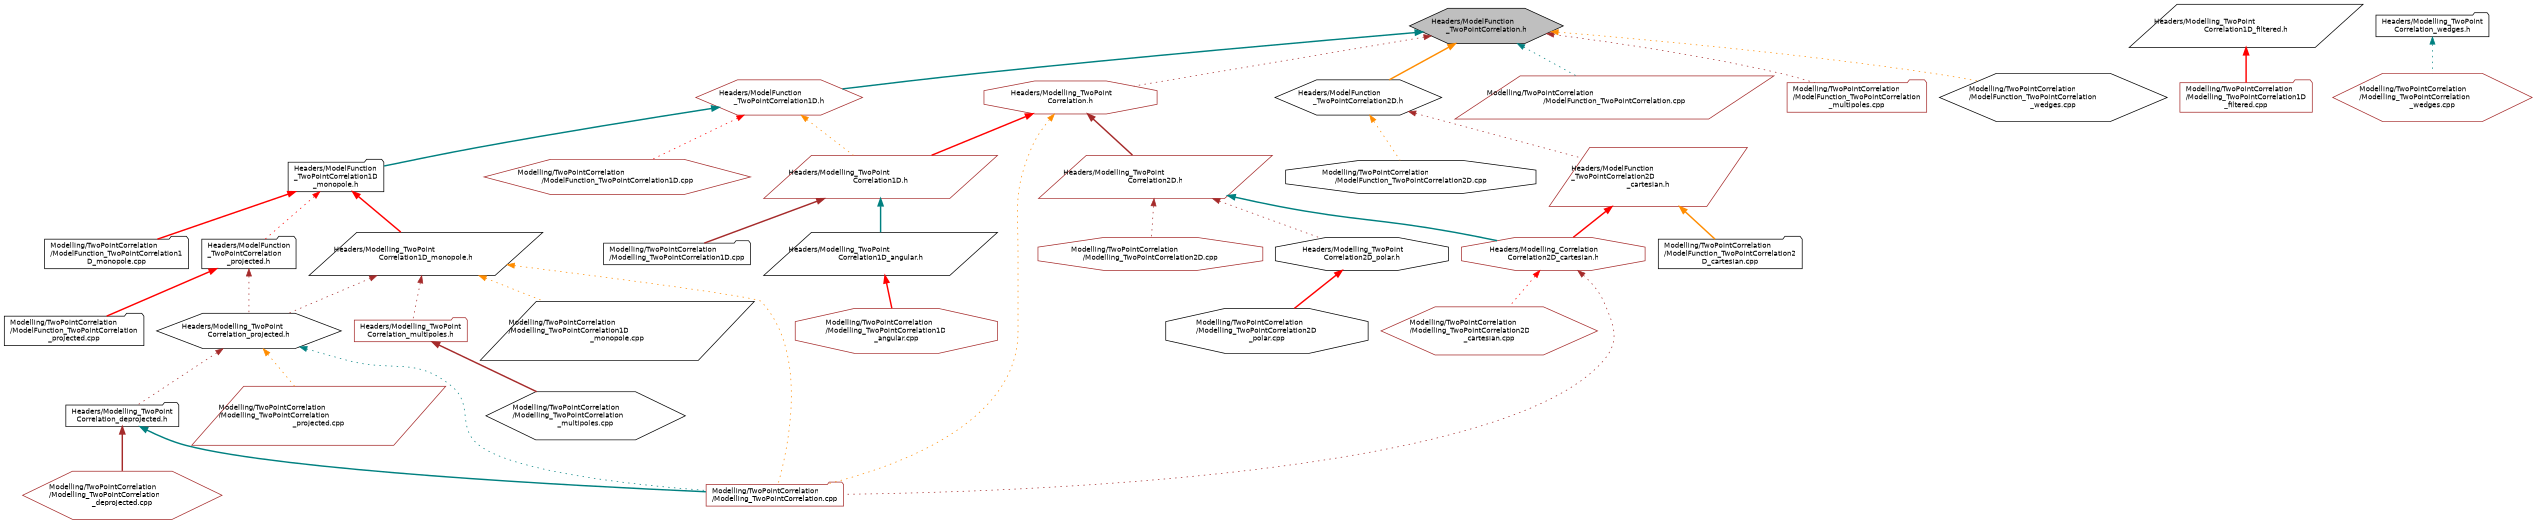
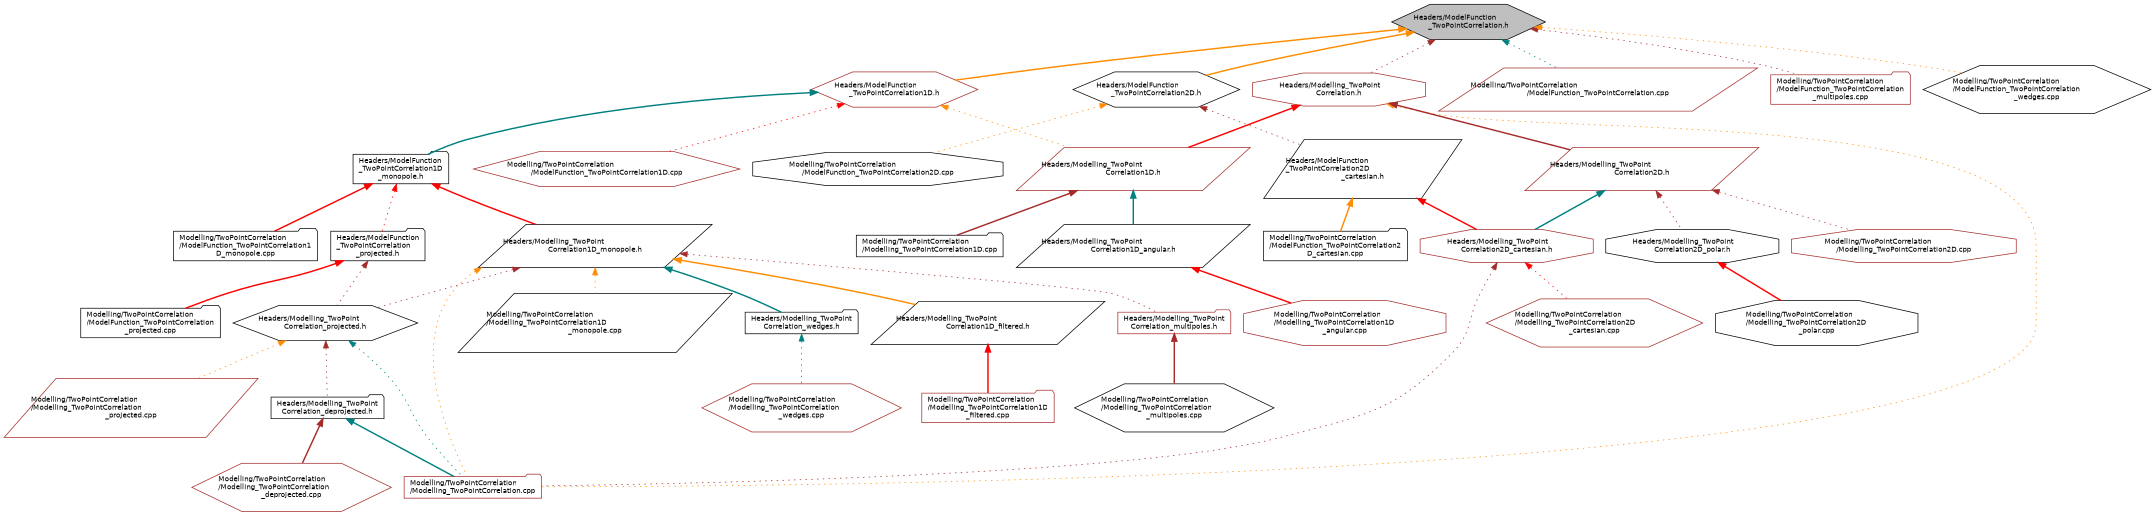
edge "Headers/ModelFunction _TwoPointCorrelation1D.h" -> "Headers/ModelFunction _TwoPointCorrelation.h": color teal -> darkorange
node "Headers/ModelFunction _TwoPointCorrelation2D _cartesian.h": color brown -> black
node "Headers/Modelling_Correlation Correlation2D_cartesian.h": label "Headers/Modelling_Correlation Correlation2D_cartesian.h" -> "Headers/Modelling_TwoPoint Correlation2D_cartesian.h"
edge "Headers/Modelling_TwoPoint Correlation1D_filtered.h" -> "Headers/Modelling_TwoPoint Correlation1D_monopole.h": added
edge "Headers/Modelling_TwoPoint Correlation_wedges.h" -> "Headers/Modelling_TwoPoint Correlation1D_monopole.h": added
